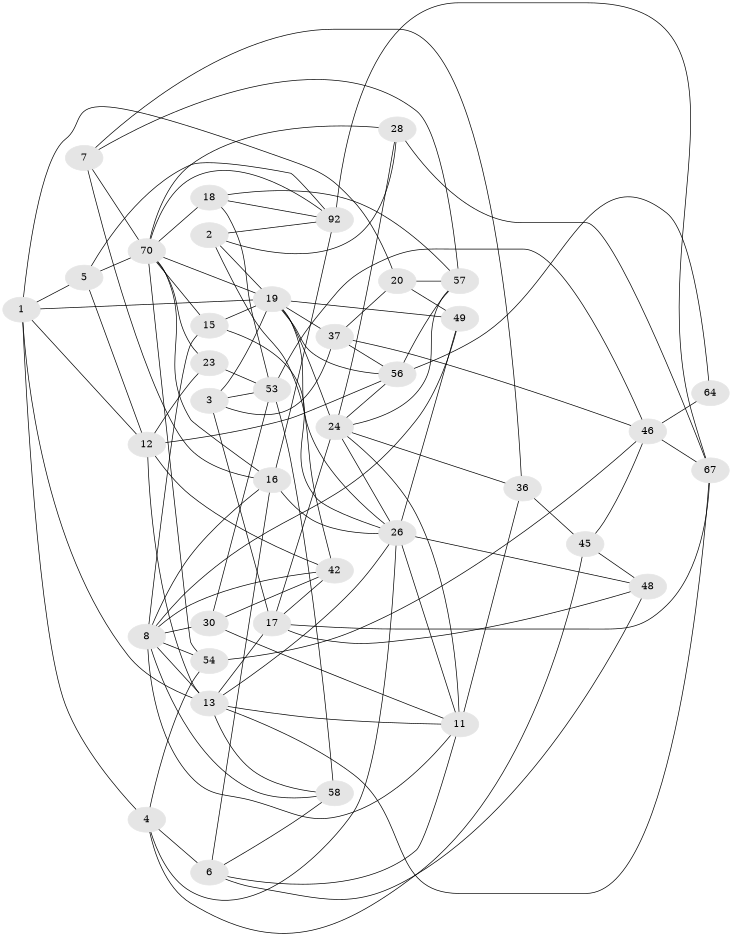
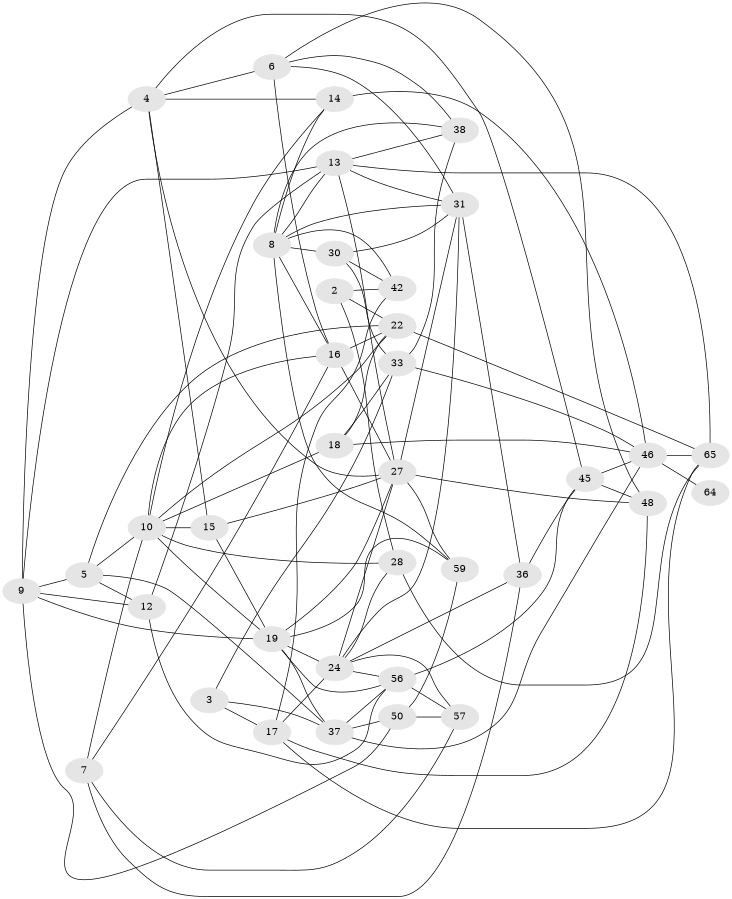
edge "18" -- "57": now "18" -- "46"
edge "56" -- "64": now "56" -- "45"
node "92": label "92" -> "22"
node "70": label "70" -> "10"
edge "2" -- "19": removed
node "20": label "20" -> "50"
node "1": label "1" -> "9"
node "49": label "49" -> "59"
edge "19" -- "3": removed
node "23": removed
node "53": label "53" -> "33"
node "67": label "67" -> "65"
edge "15" -- "8": now "15" -- "4"
edge "12" -- "42": removed
node "26": label "26" -> "27"
edge "5" -- "37": added
node "54": label "54" -> "14"
edge "17" -- "13": removed
node "11": label "11" -> "31"
node "58": label "58" -> "38"
